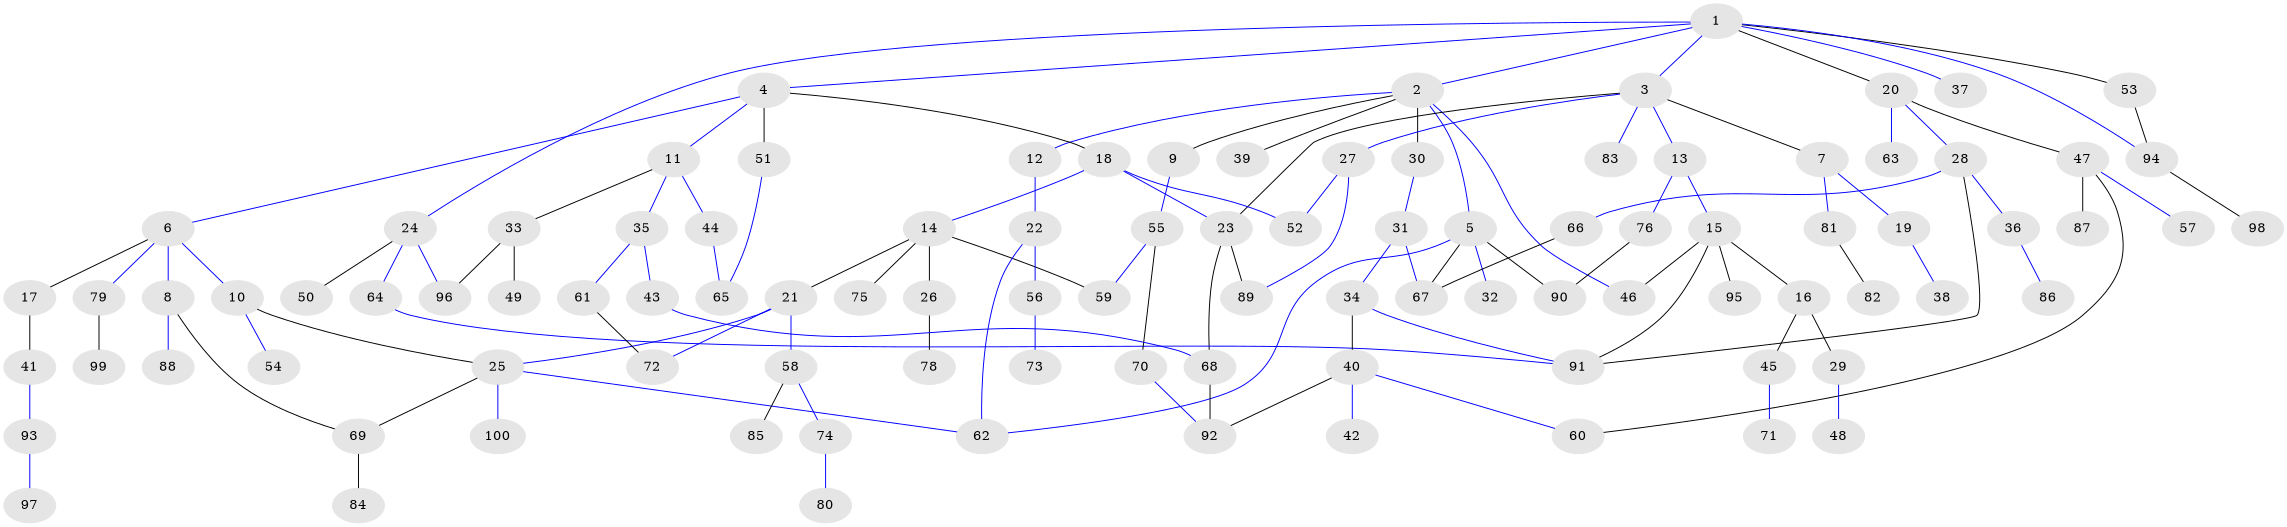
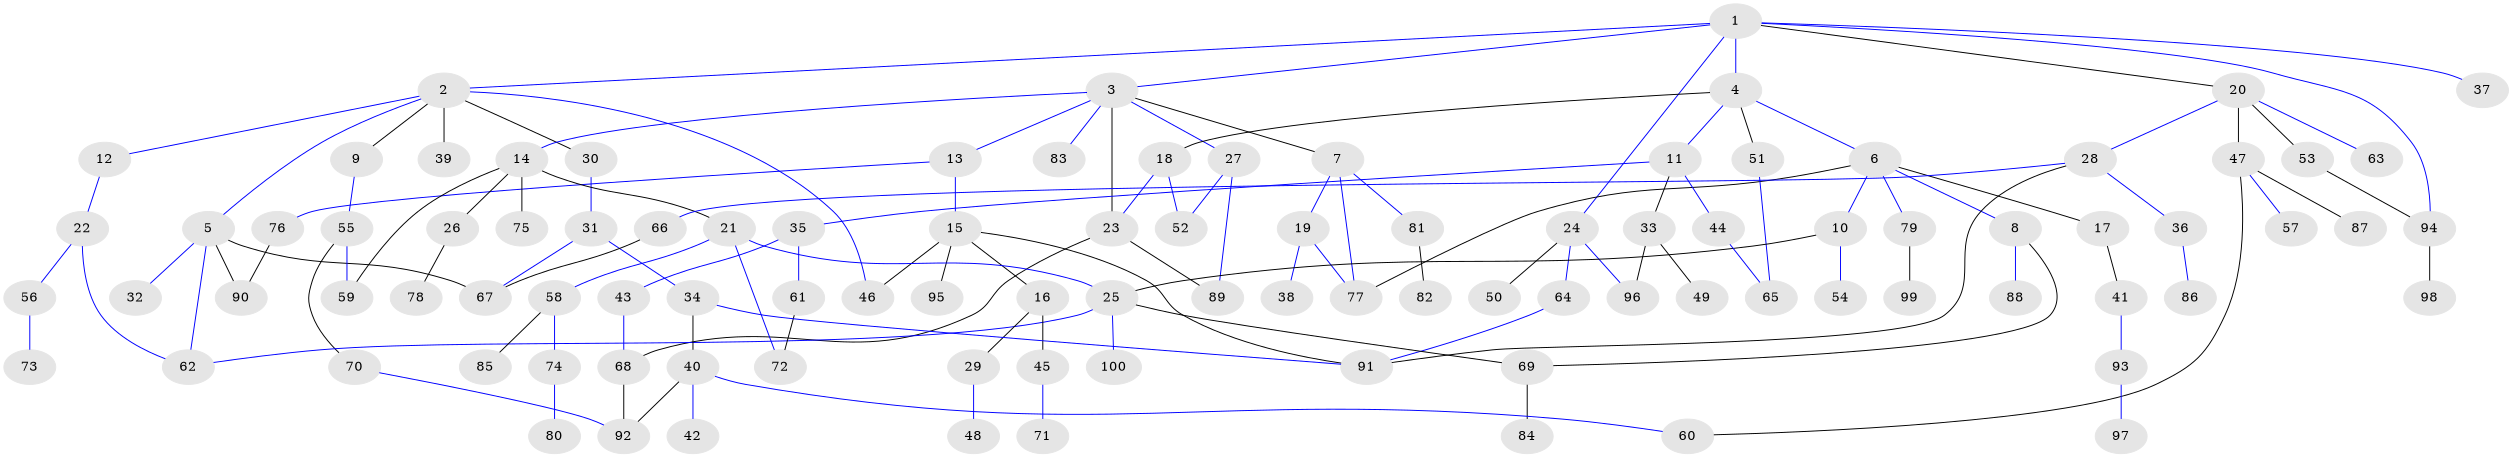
edge "1" -- "53": now "20" -- "53"
edge "18" -- "14": now "3" -- "14"
node "77": added
